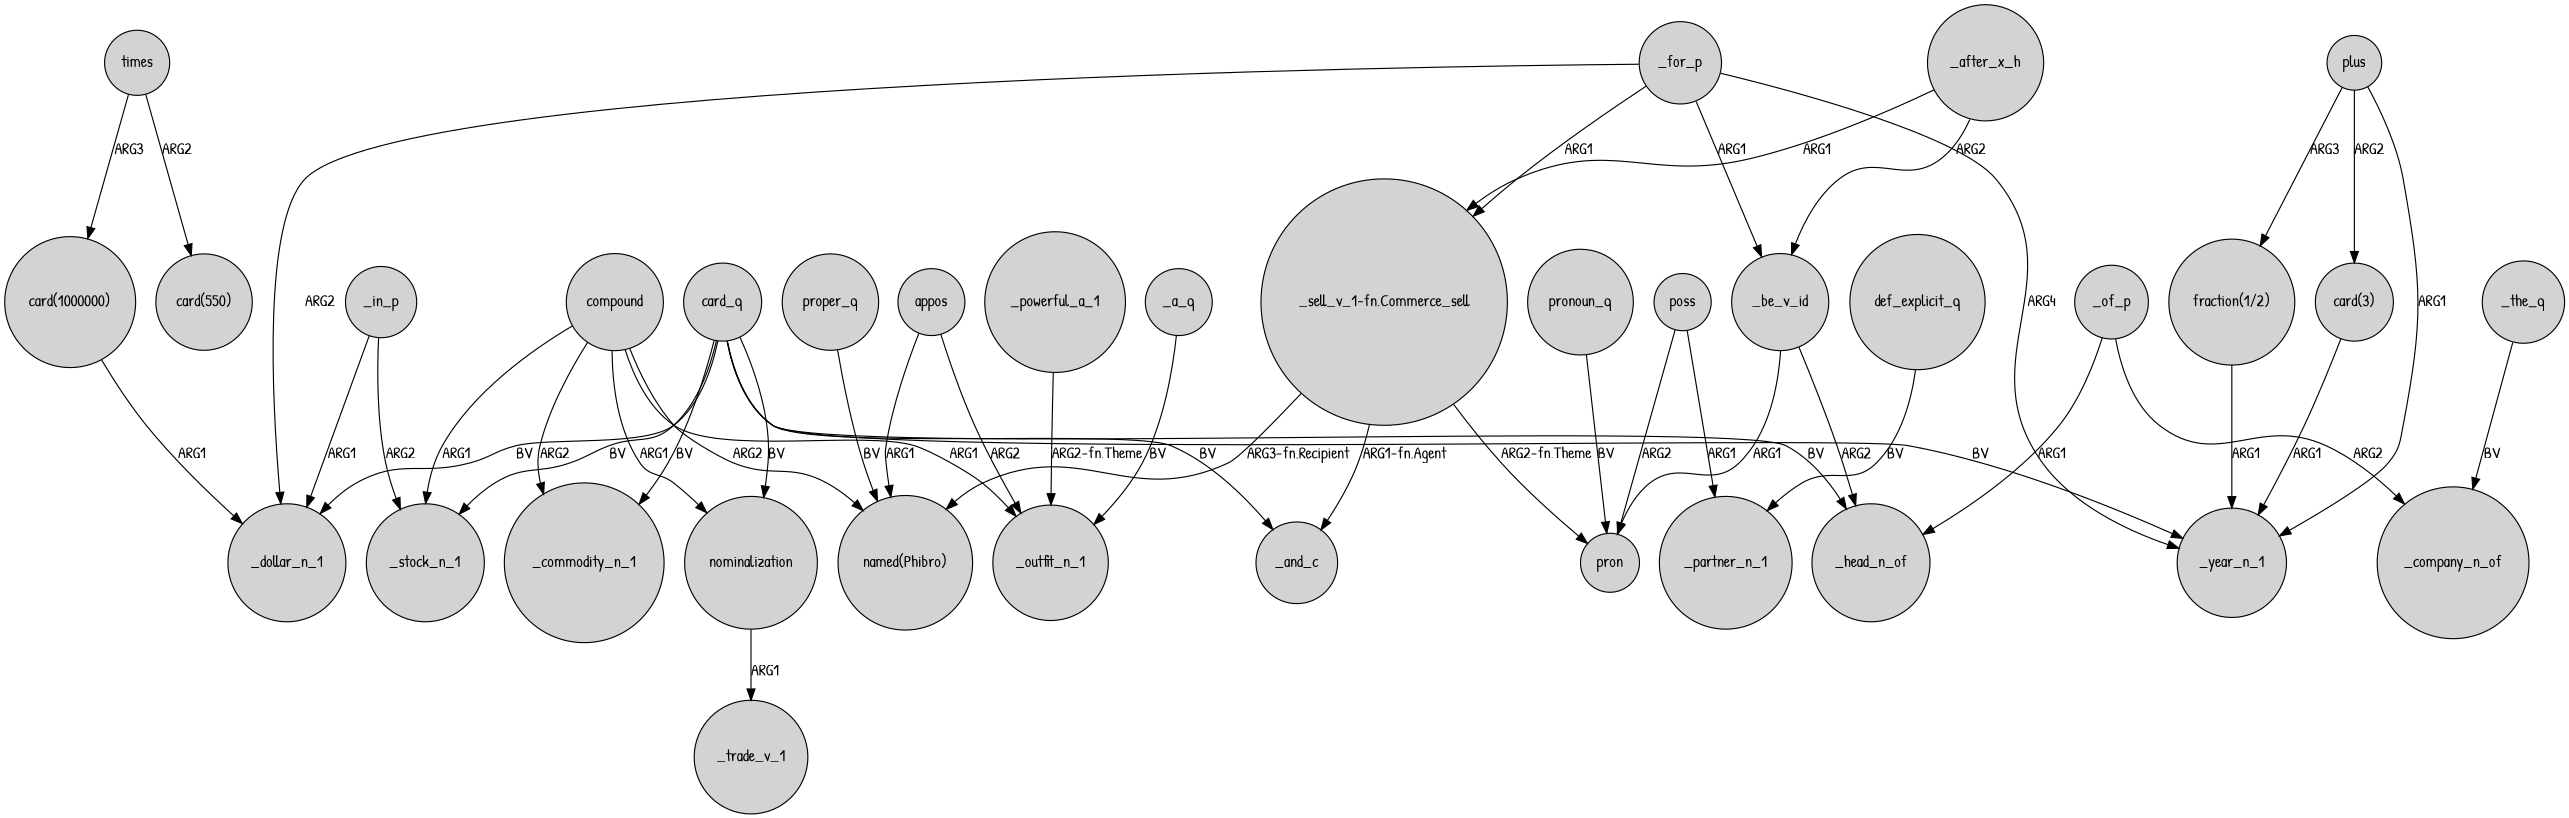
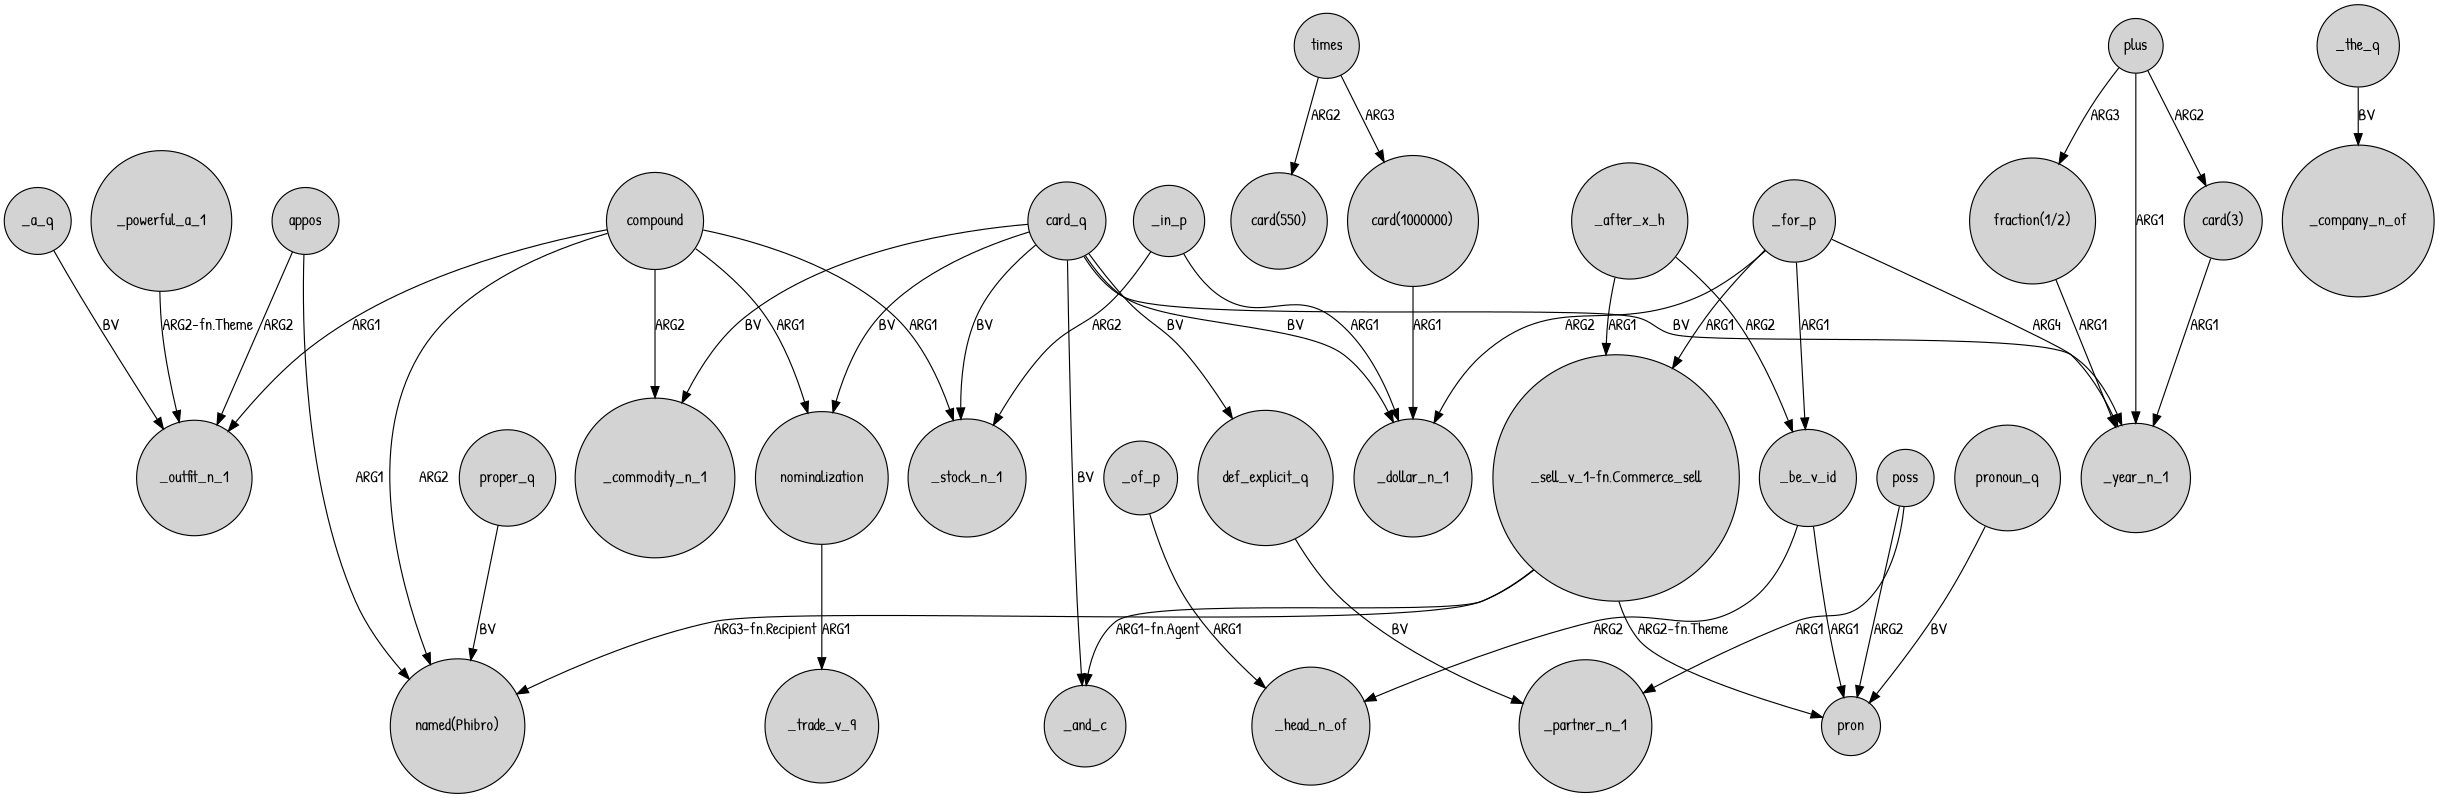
edge "card_q" -> "_head_n_of": now "card_q" -> "def_explicit_q"
edge "_of_p" -> "_company_n_of": removed, label "ARG2"
node "_trade_v_1": label "_trade_v_1" -> "_trade_v_9"
